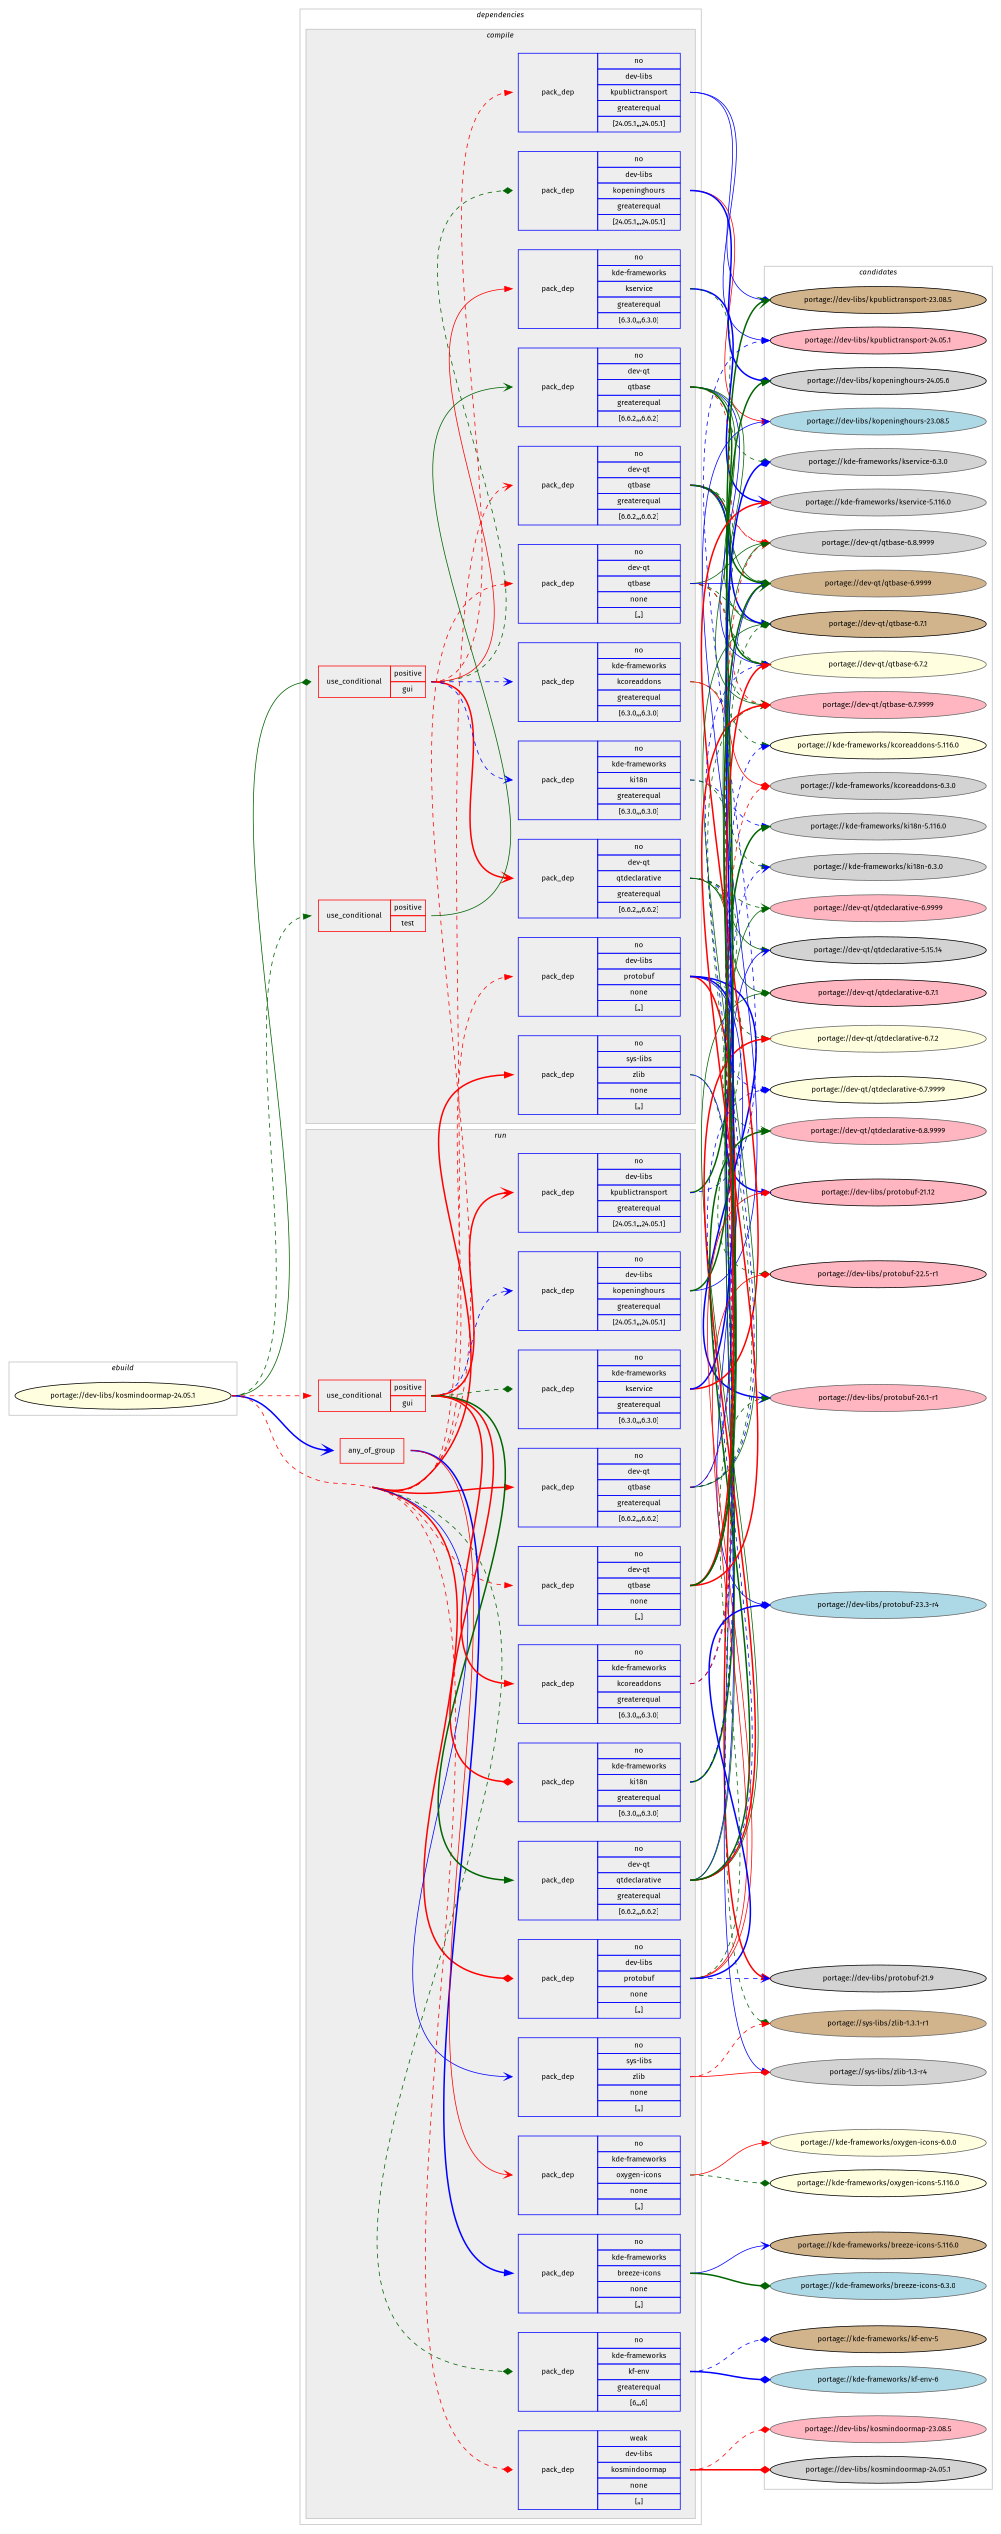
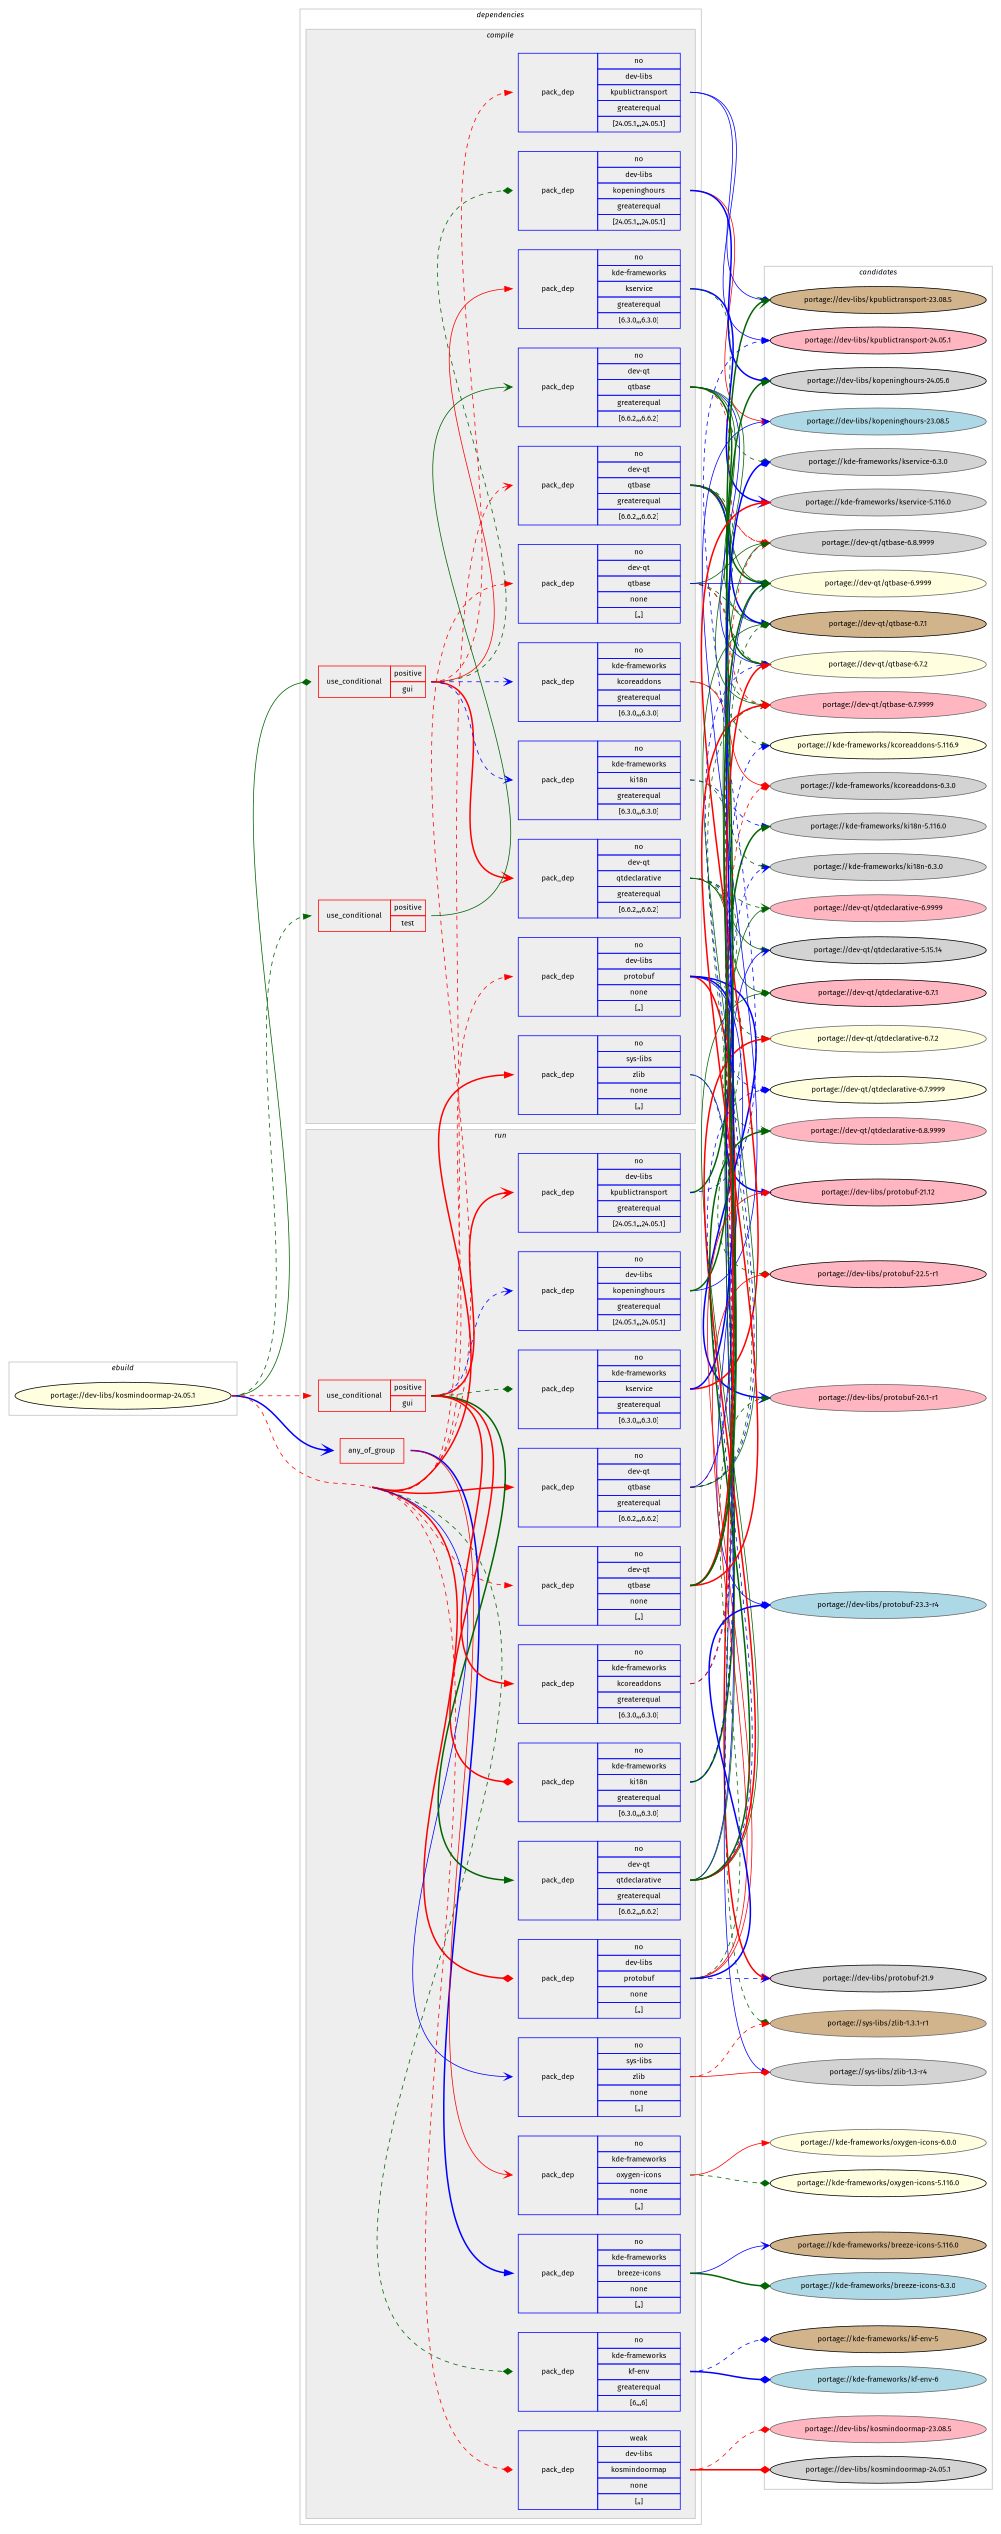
node "portage://dev-qt/qtbase-6.9999": fillcolor tan -> lightyellow
node "portage://kde-frameworks/kcoreaddons-5.116.0": label "portage://kde-frameworks/kcoreaddons-5.116.0" -> "portage://kde-frameworks/kcoreaddons-5.116.9"
